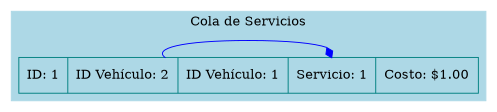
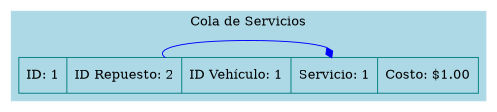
node "ID: 1": text "ID Vehículo: 2" -> "ID Repuesto: 2"
